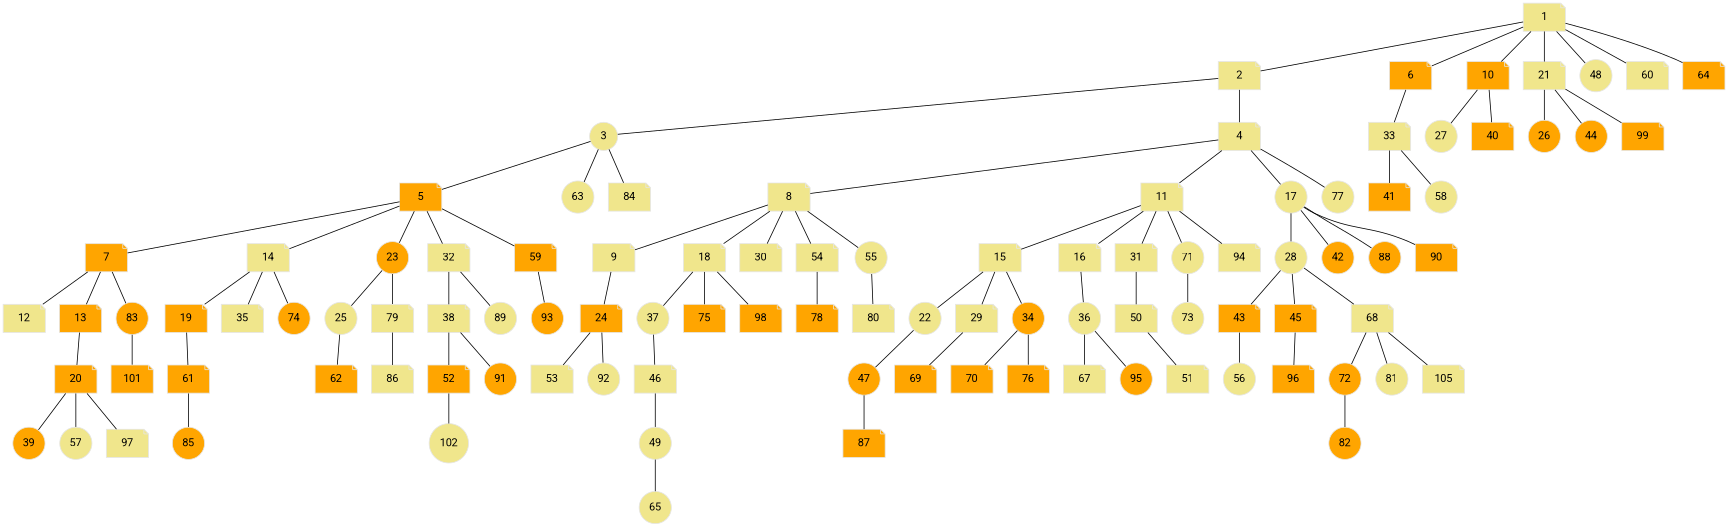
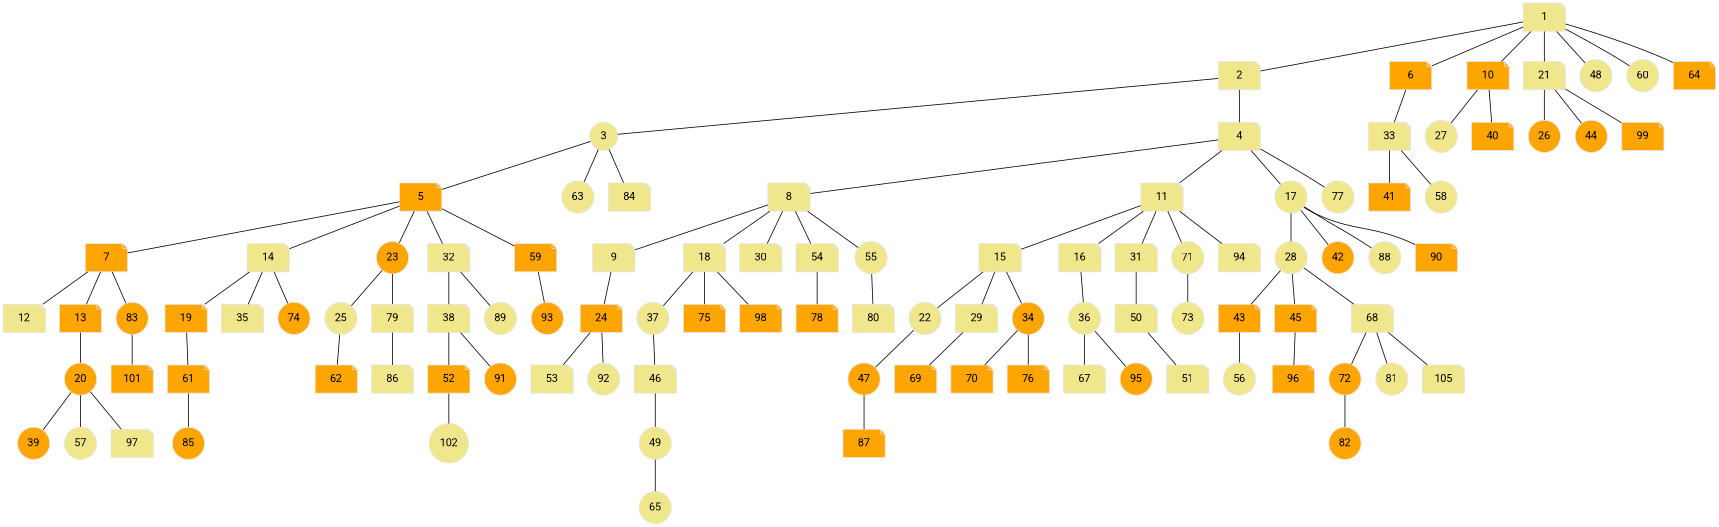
node "60": shape note -> circle
node "88": fillcolor orange -> khaki
node "20": shape note -> circle
